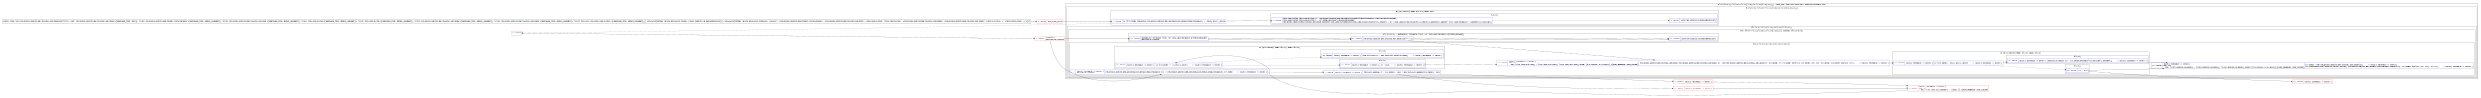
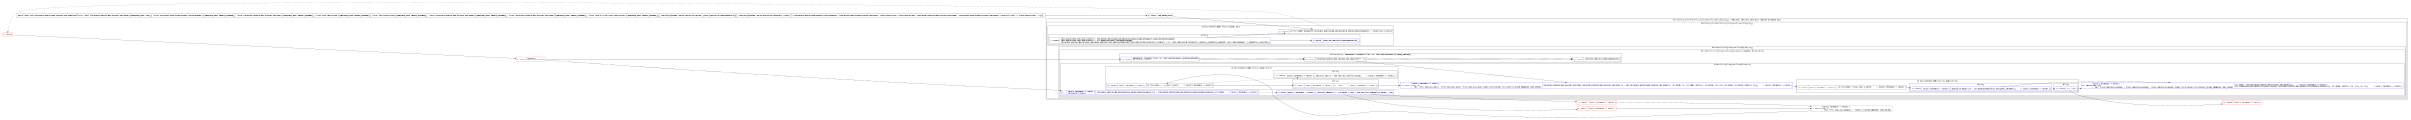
edge "1: 0x0006" -> "2: 0x0008": reversed
node "18: 0x00d9": color blue -> red
edge "13: 0x009d" -> "22: 0x00ef": now "14: 0x009f" -> "22: 0x00ef"
